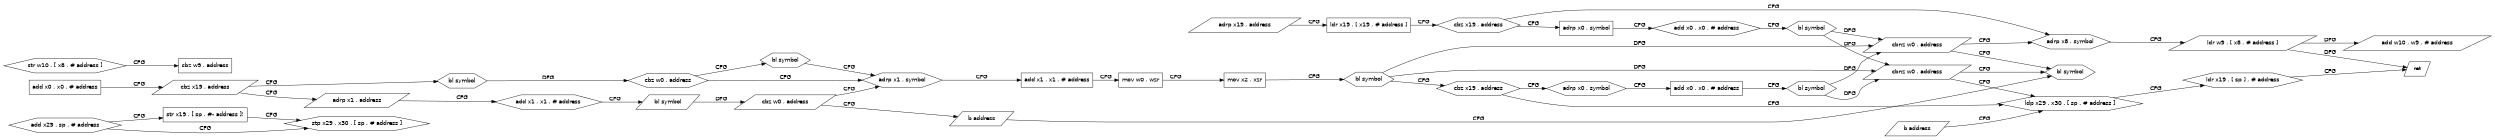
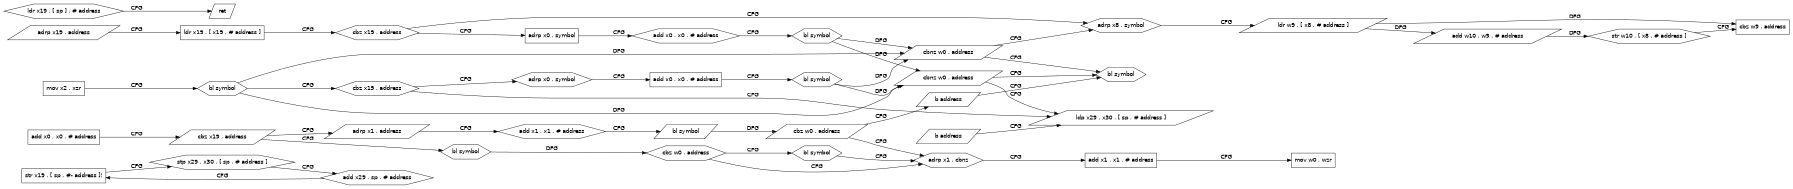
edge "add w10 , w9 , # address" -> "str w10 , [ x8 , # address ]": added, label "DFG"
edge "ldr w9 , [ x8 , # address ]" -> "ret": now "ldr w9 , [ x8 , # address ]" -> "cbz w9 , address"
node "adrp x1 , symbol": label "adrp x1 , symbol" -> "adrp x1 , cbnz"
edge "mov w0 , wzr" -> "mov x2 , xzr": removed, label "CFG"
edge "ldp x29 , x30 , [ sp , # address ]" -> "ldr x19 , [ sp ] , # address": removed, label "CFG"
node "ldp x29 , x30 , [ sp , # address ]": shape hexagon -> parallelogram
edge "add x29 , sp , # address" -> "stp x29 , x30 , [ sp , # address ]": reversed
